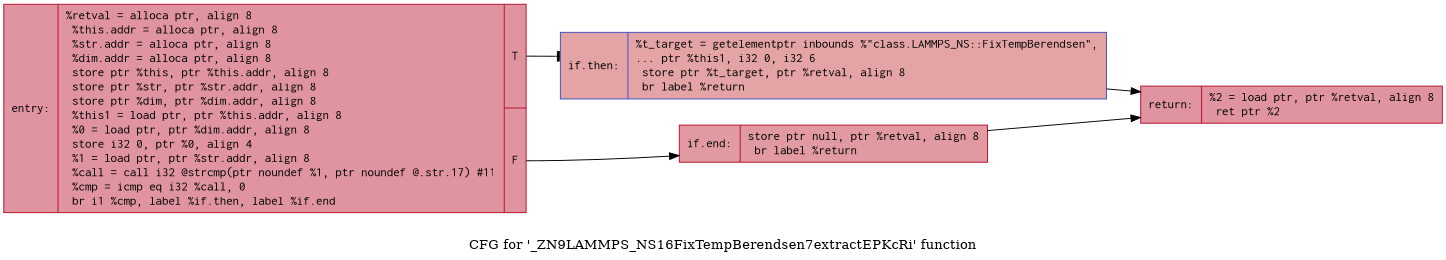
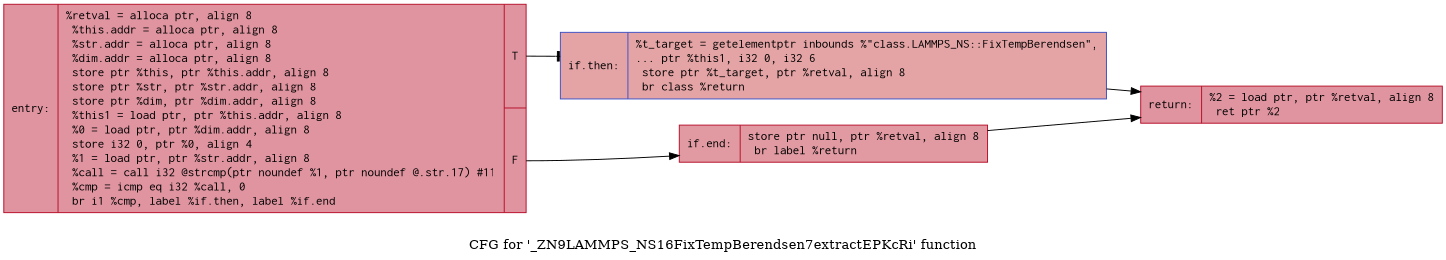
node "if.then:": text "br label %return" -> "br class %return"
